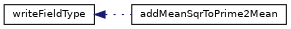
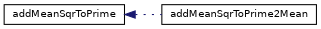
node "writeFieldType": label "writeFieldType" -> "addMeanSqrToPrime"
